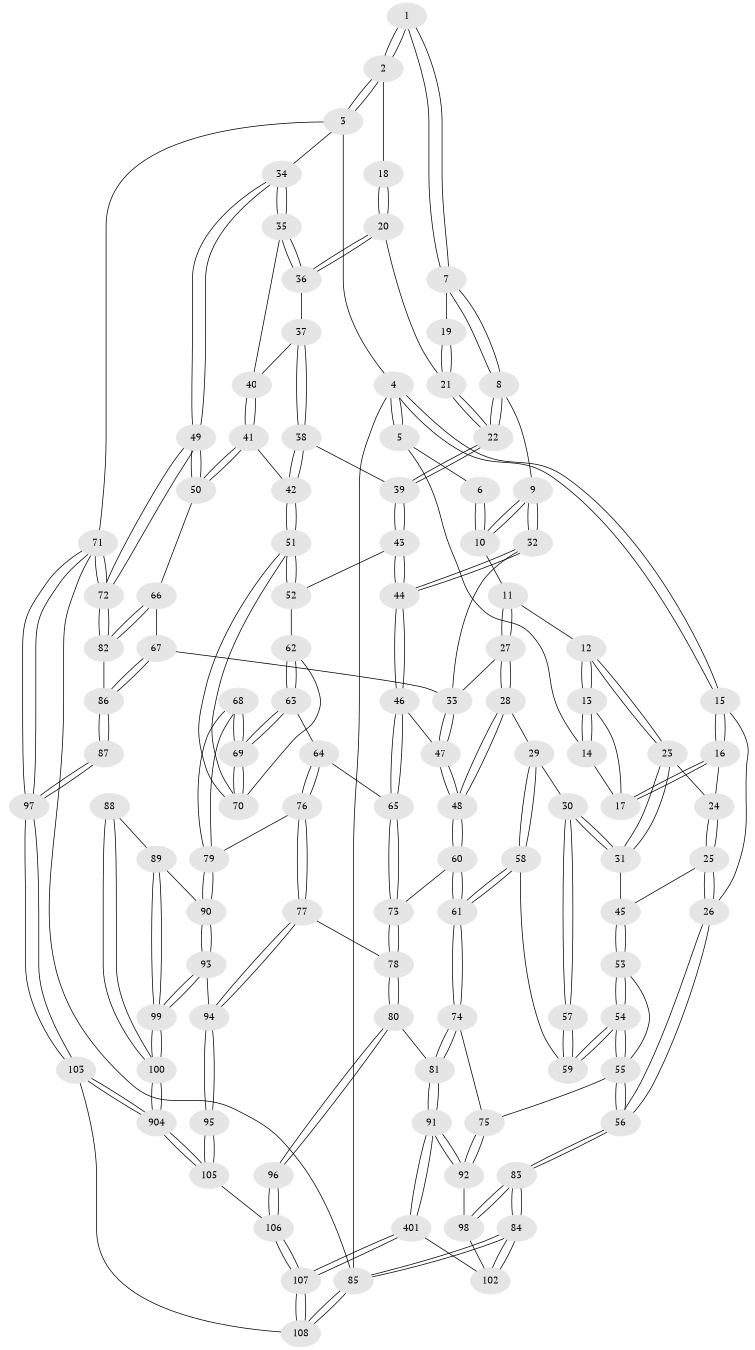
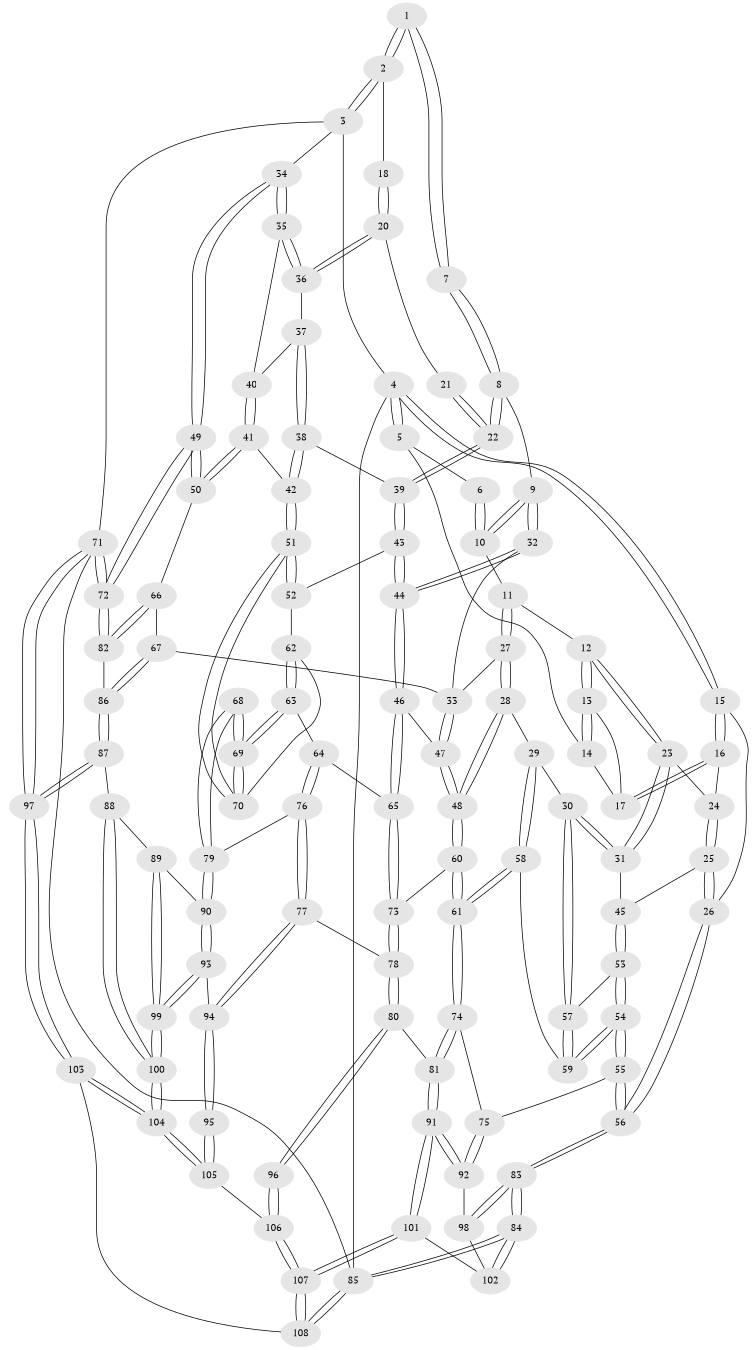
node "19": removed
edge "87" -- "88": added
edge "53" -- "55": now "53" -- "57"
node "904": label "904" -> "104"
node "401": label "401" -> "101"
